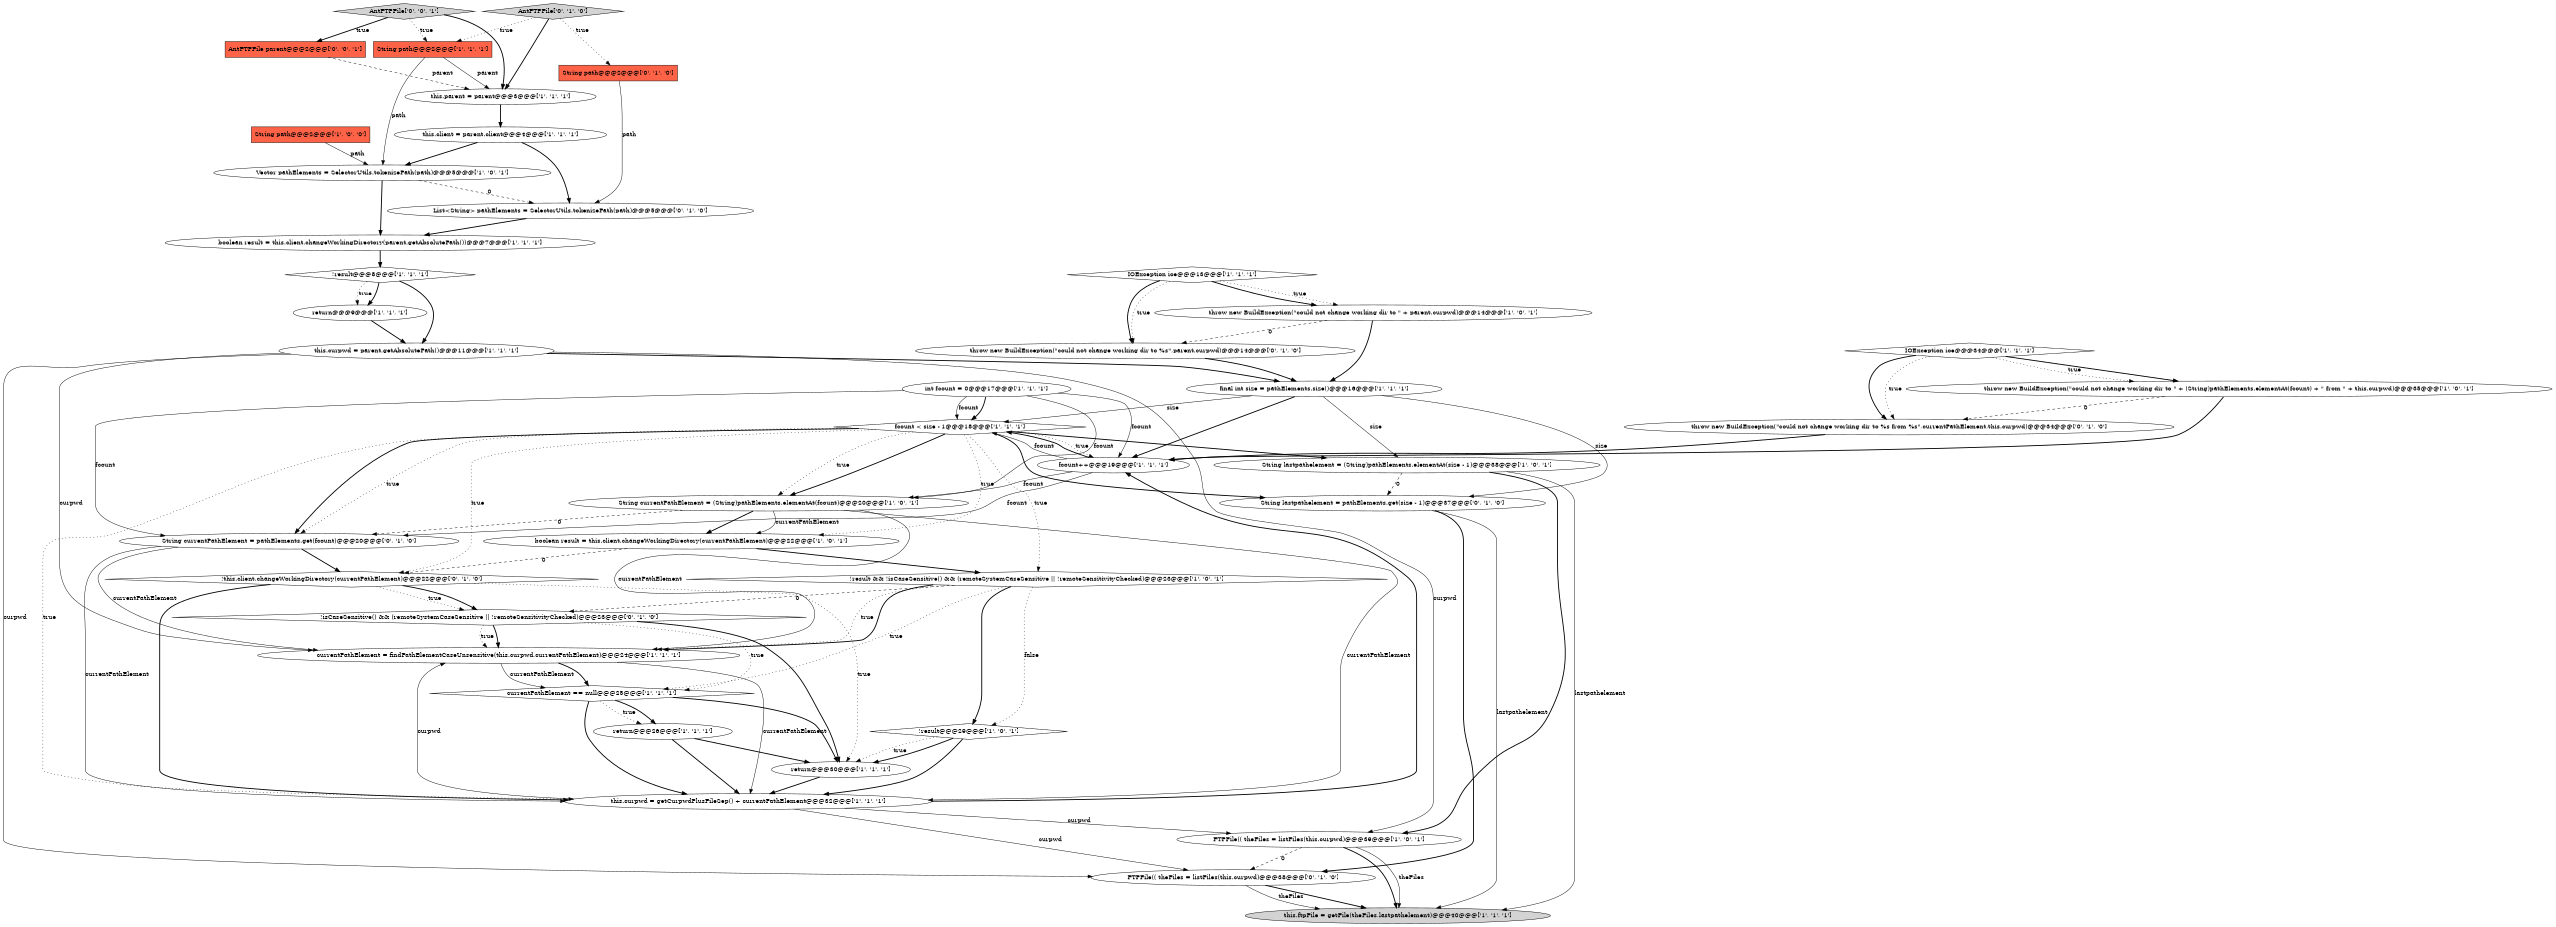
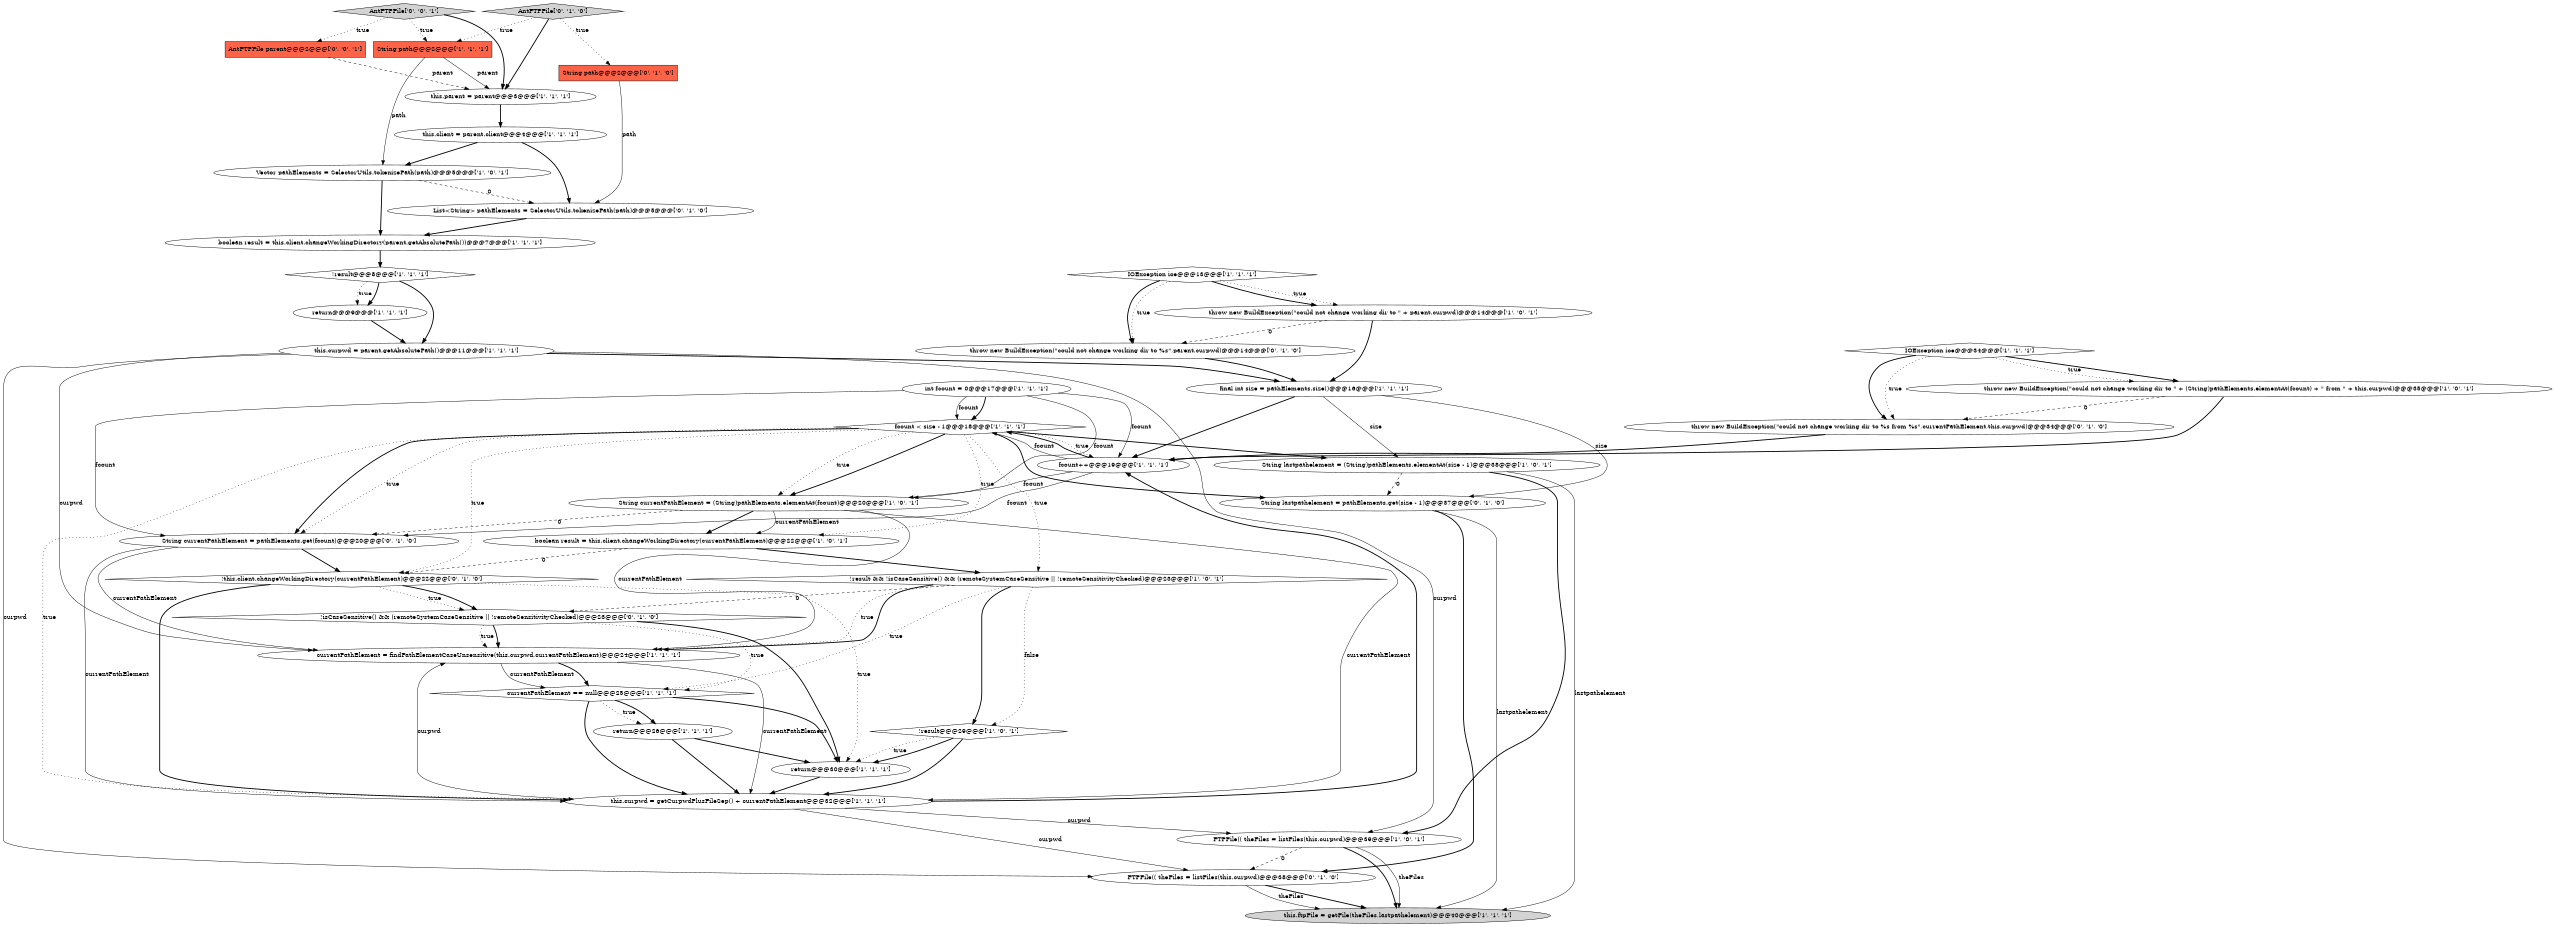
edge "AntFTPFile['0', '0', '1']" -> "AntFTPFile parent@@@2@@@['0', '0', '1']": style bold -> dotted
node "String path@@@2@@@['1', '0', '0']": removed
edge "final int size = pathElements.size()@@@16@@@['1', '1', '1']" -> "fcount < size - 1@@@18@@@['1', '1', '1']": removed, label "size"
